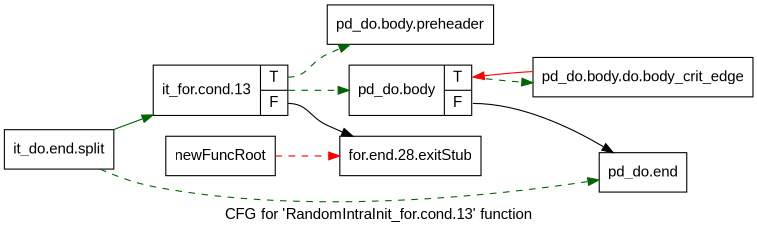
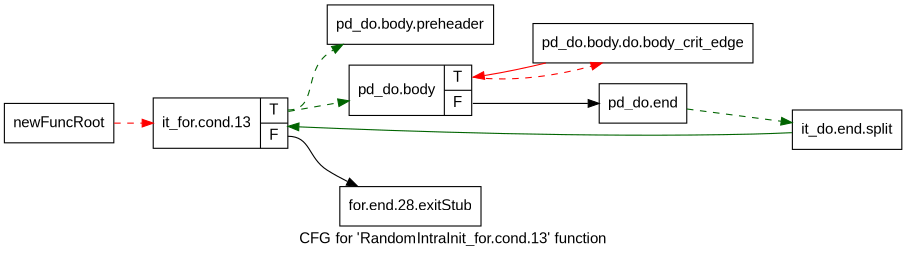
edge "pd_do.body" -> "pd_do.body.do.body_crit_edge": color darkgreen -> red
edge "newFuncRoot" -> "for.end.28.exitStub": now "newFuncRoot" -> "it_for.cond.13"
edge "it_do.end.split" -> "pd_do.end": reversed
